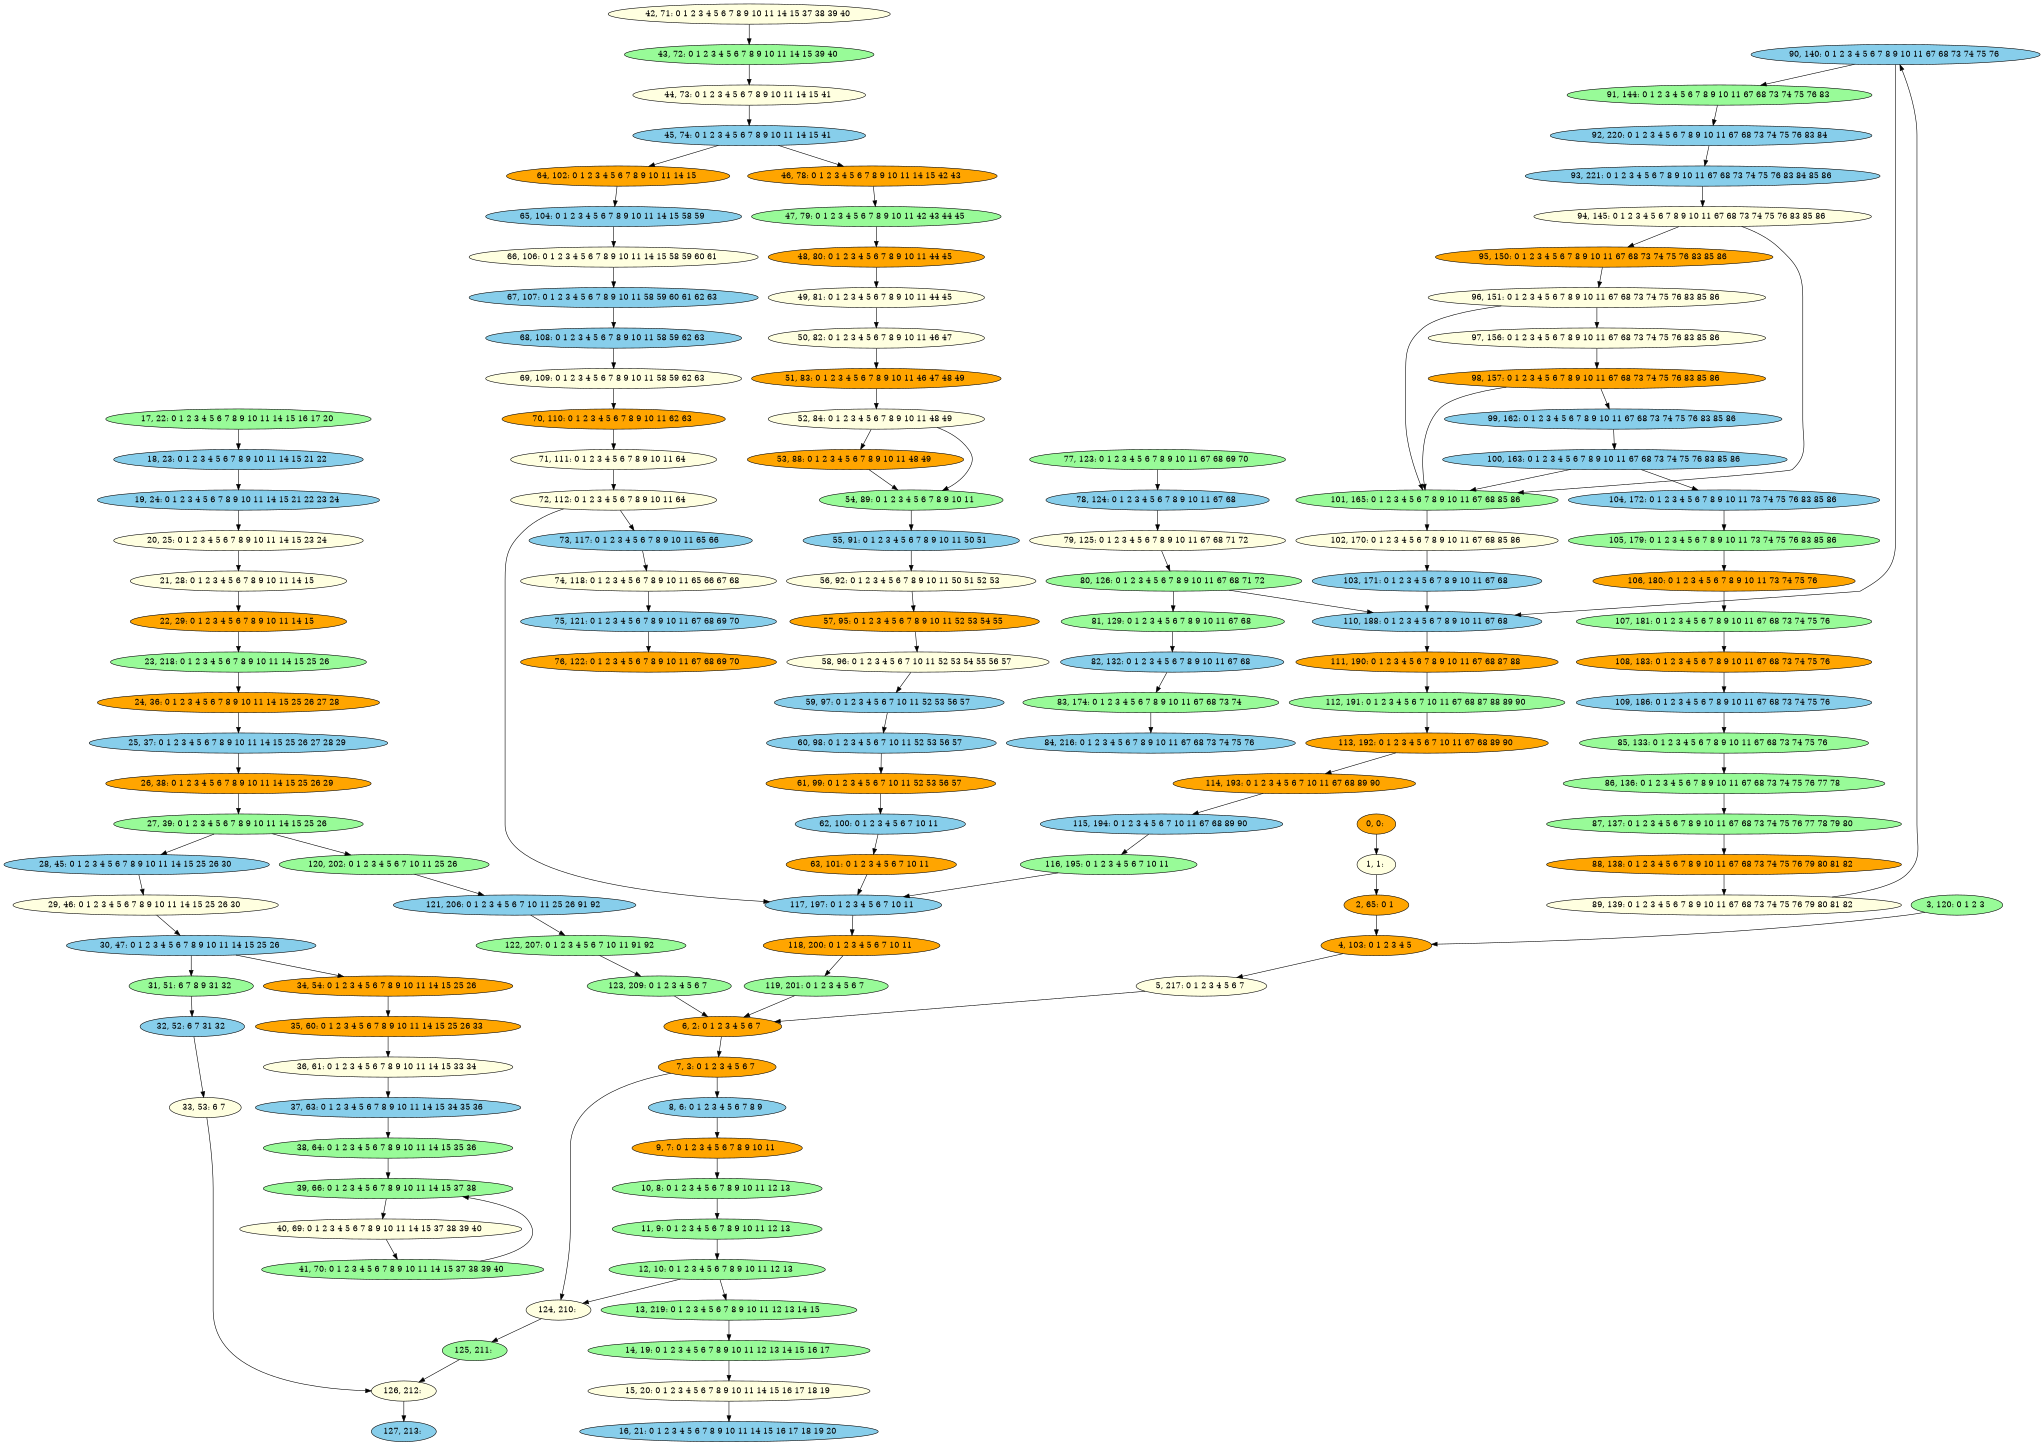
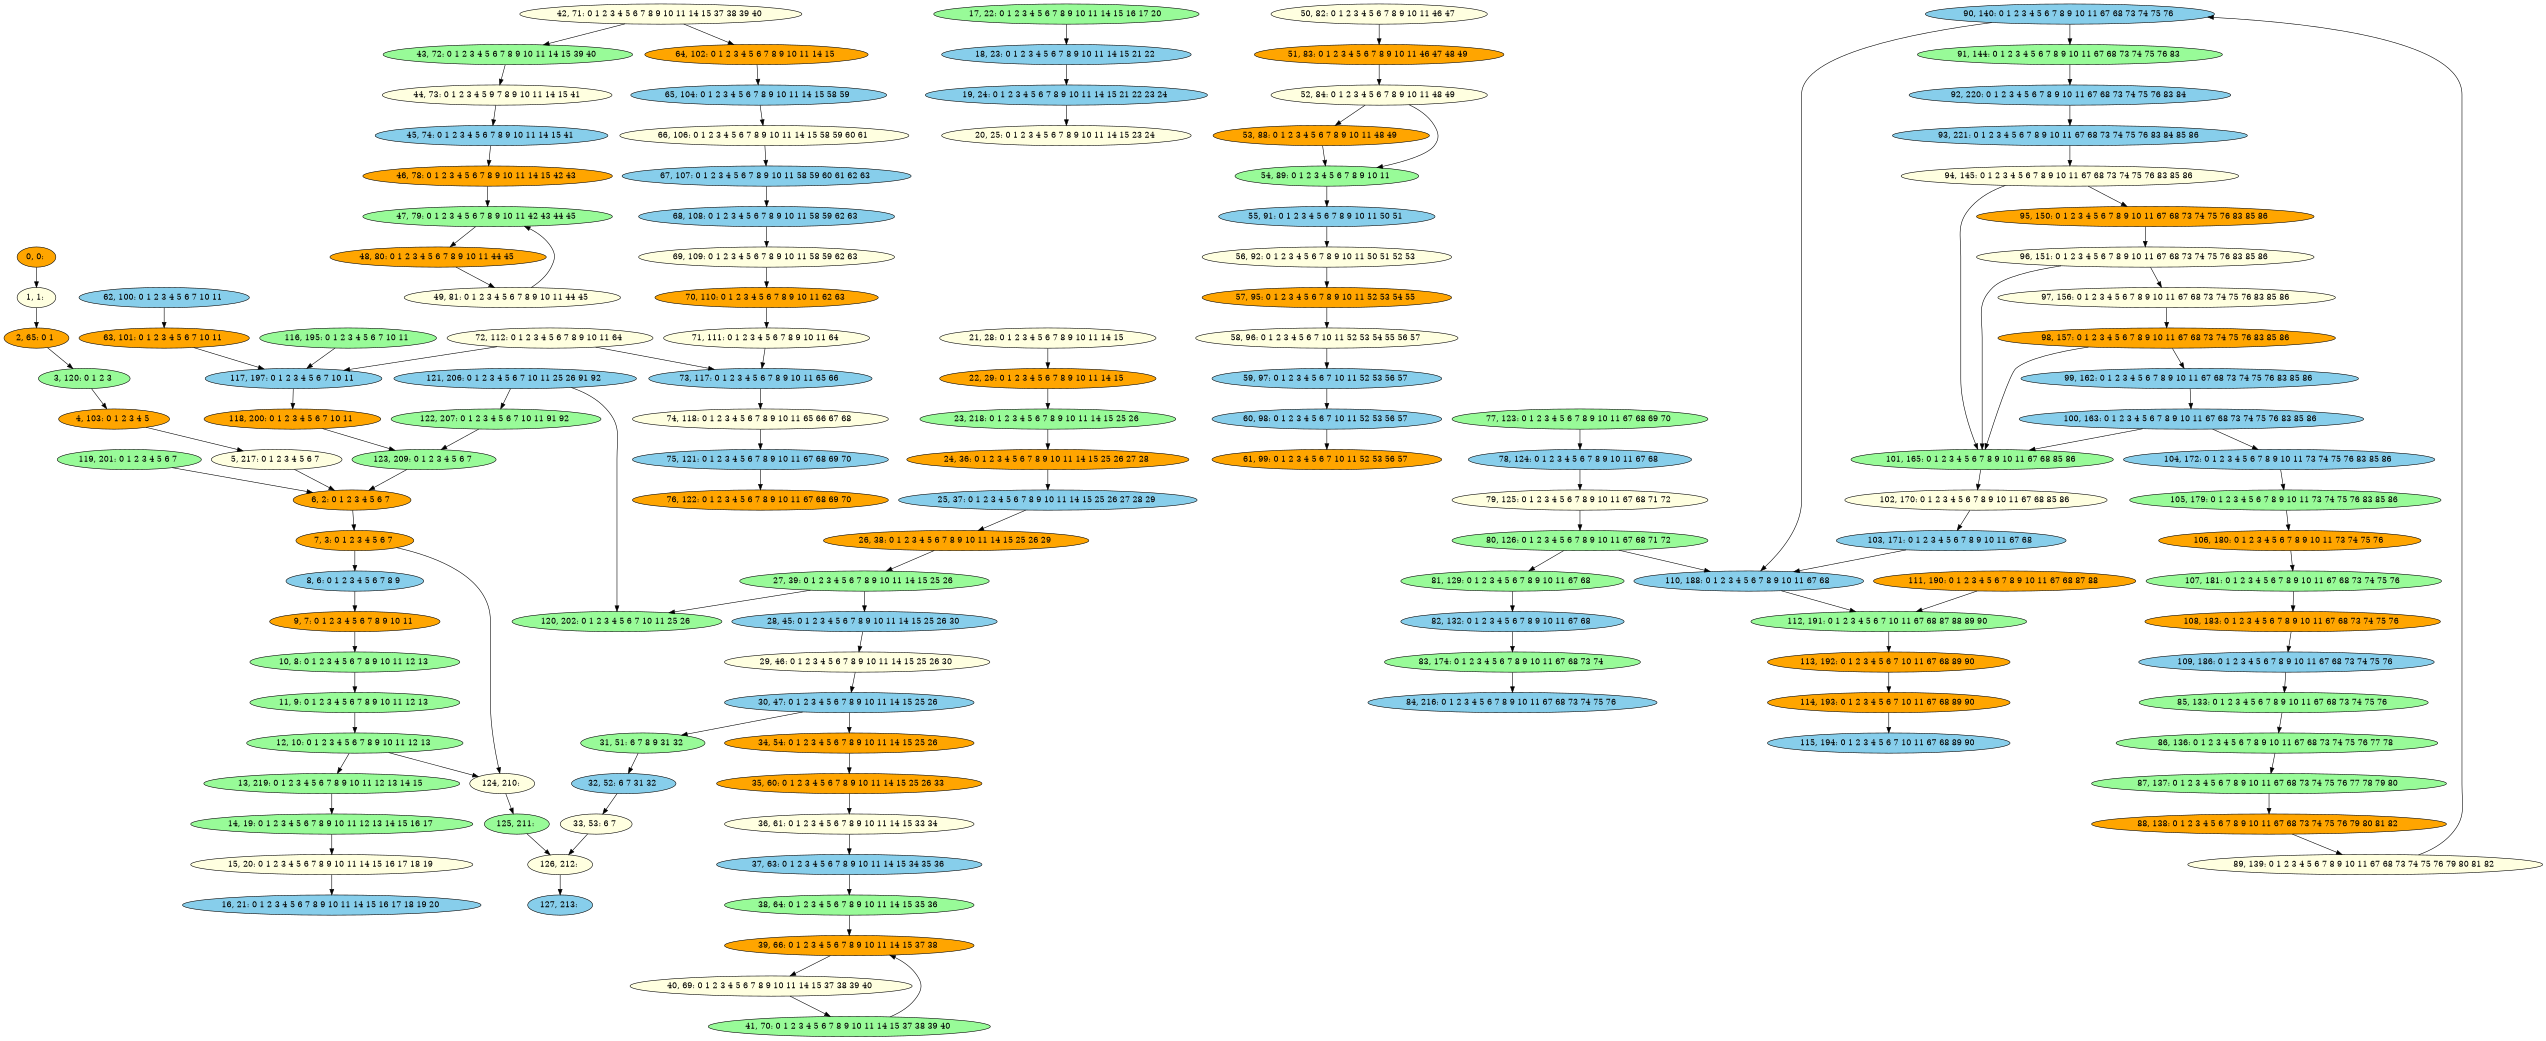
node "44, 73: 0 1 2 3 4 5 6 7 8 9 10 11 14 15 41": label "44, 73: 0 1 2 3 4 5 6 7 8 9 10 11 14 15 41" -> "44, 73: 0 1 2 3 4 5 9 7 8 9 10 11 14 15 41"
edge "45, 74: 0 1 2 3 4 5 6 7 8 9 10 11 14 15 41" -> "64, 102: 0 1 2 3 4 5 6 7 8 9 10 11 14 15": now "42, 71: 0 1 2 3 4 5 6 7 8 9 10 11 14 15 37 38 39 40" -> "64, 102: 0 1 2 3 4 5 6 7 8 9 10 11 14 15"
edge "49, 81: 0 1 2 3 4 5 6 7 8 9 10 11 44 45" -> "50, 82: 0 1 2 3 4 5 6 7 8 9 10 11 46 47": now "49, 81: 0 1 2 3 4 5 6 7 8 9 10 11 44 45" -> "47, 79: 0 1 2 3 4 5 6 7 8 9 10 11 42 43 44 45"
edge "71, 111: 0 1 2 3 4 5 6 7 8 9 10 11 64" -> "72, 112: 0 1 2 3 4 5 6 7 8 9 10 11 64": now "71, 111: 0 1 2 3 4 5 6 7 8 9 10 11 64" -> "73, 117: 0 1 2 3 4 5 6 7 8 9 10 11 65 66"
edge "20, 25: 0 1 2 3 4 5 6 7 8 9 10 11 14 15 23 24" -> "21, 28: 0 1 2 3 4 5 6 7 8 9 10 11 14 15": removed
edge "110, 188: 0 1 2 3 4 5 6 7 8 9 10 11 67 68" -> "111, 190: 0 1 2 3 4 5 6 7 8 9 10 11 67 68 87 88": now "110, 188: 0 1 2 3 4 5 6 7 8 9 10 11 67 68" -> "112, 191: 0 1 2 3 4 5 6 7 10 11 67 68 87 88 89 90"
edge "61, 99: 0 1 2 3 4 5 6 7 10 11 52 53 56 57" -> "62, 100: 0 1 2 3 4 5 6 7 10 11": removed
edge "115, 194: 0 1 2 3 4 5 6 7 10 11 67 68 89 90" -> "116, 195: 0 1 2 3 4 5 6 7 10 11": removed
edge "120, 202: 0 1 2 3 4 5 6 7 10 11 25 26" -> "121, 206: 0 1 2 3 4 5 6 7 10 11 25 26 91 92": reversed
edge "2, 65: 0 1" -> "4, 103: 0 1 2 3 4 5": now "2, 65: 0 1" -> "3, 120: 0 1 2 3"
edge "118, 200: 0 1 2 3 4 5 6 7 10 11" -> "119, 201: 0 1 2 3 4 5 6 7": now "118, 200: 0 1 2 3 4 5 6 7 10 11" -> "123, 209: 0 1 2 3 4 5 6 7"
node "39, 66: 0 1 2 3 4 5 6 7 8 9 10 11 14 15 37 38": fillcolor palegreen -> orange
